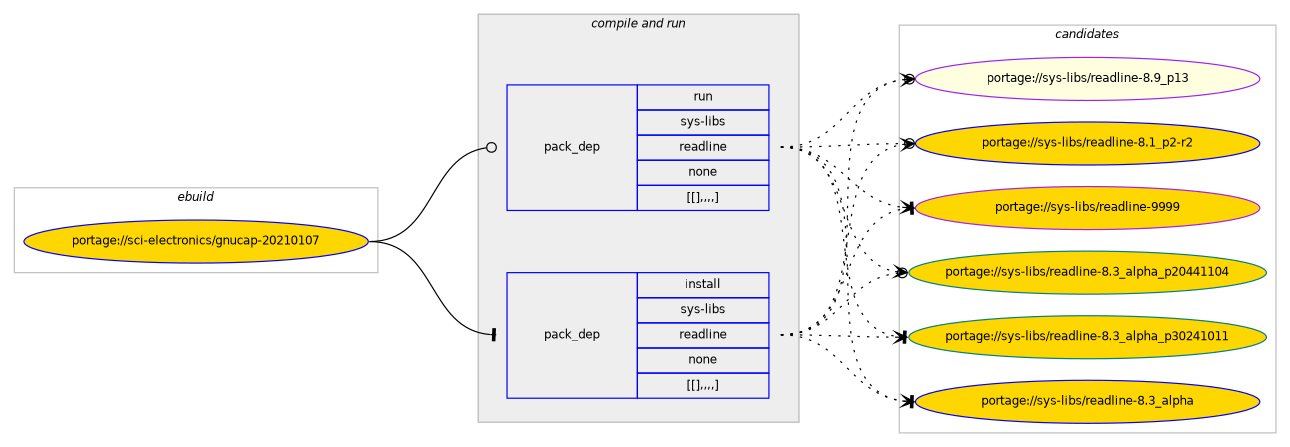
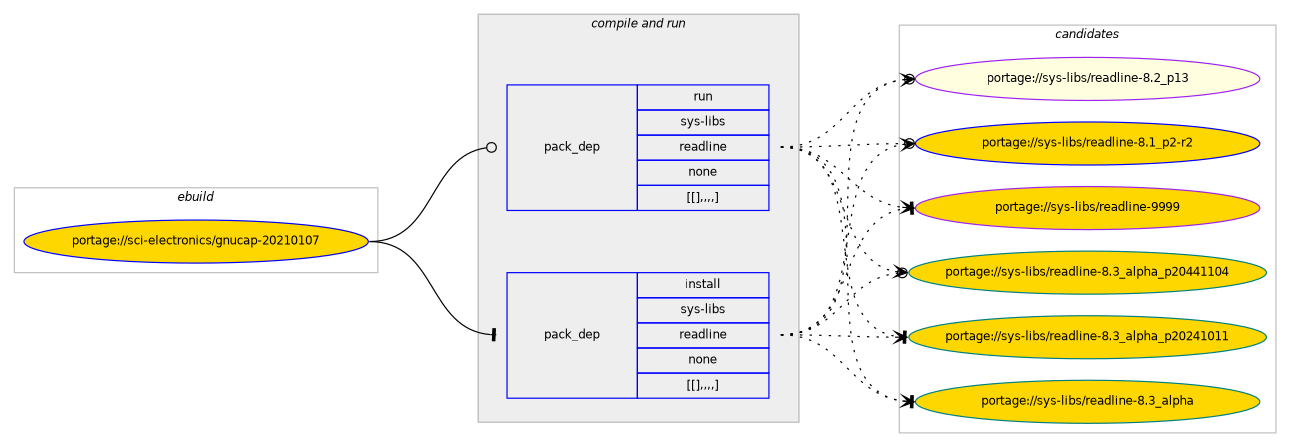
node "portage://sys-libs/readline-8.9_p13": label "portage://sys-libs/readline-8.9_p13" -> "portage://sys-libs/readline-8.2_p13"
node "portage://sys-libs/readline-8.3_alpha_p30241011": label "portage://sys-libs/readline-8.3_alpha_p30241011" -> "portage://sys-libs/readline-8.3_alpha_p20241011"
node "portage://sys-libs/readline-8.3_alpha": color blue -> teal
